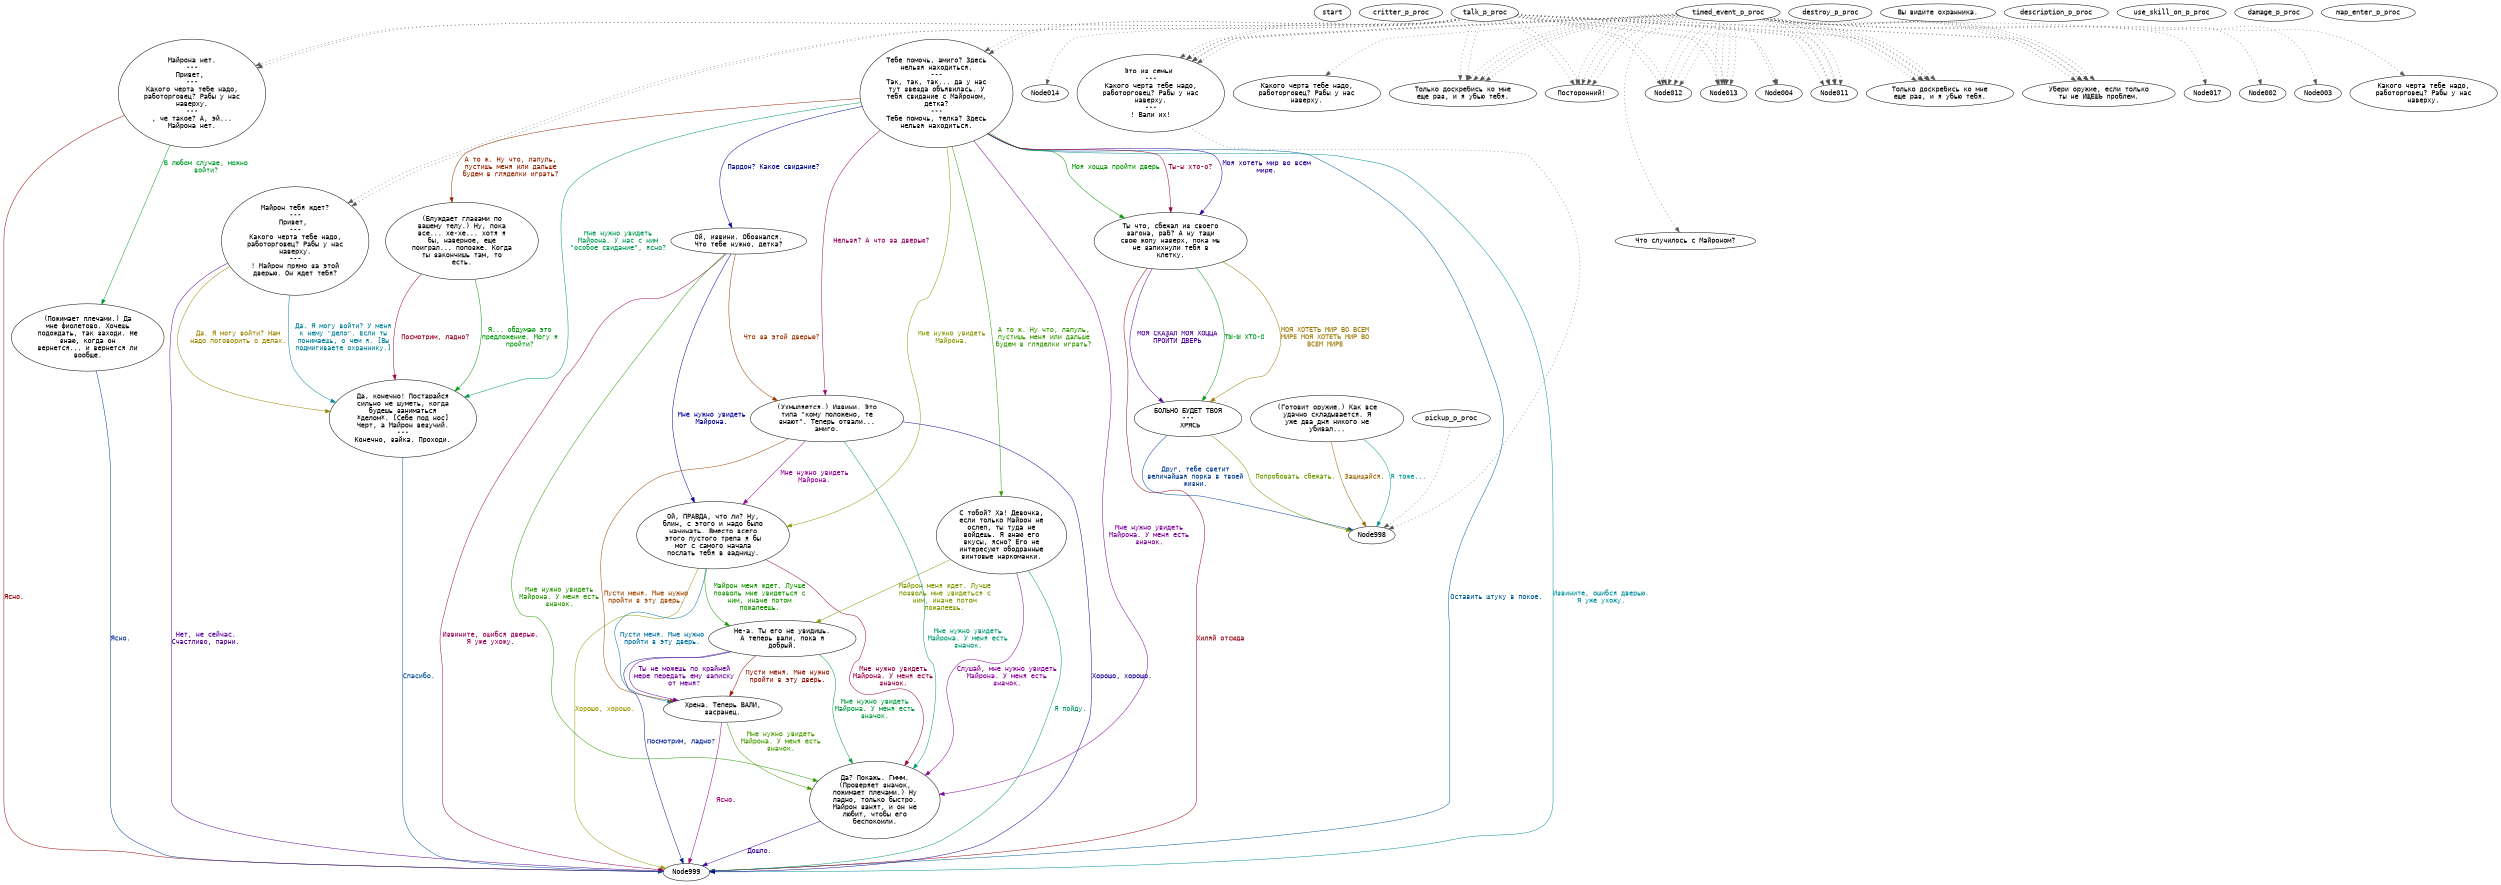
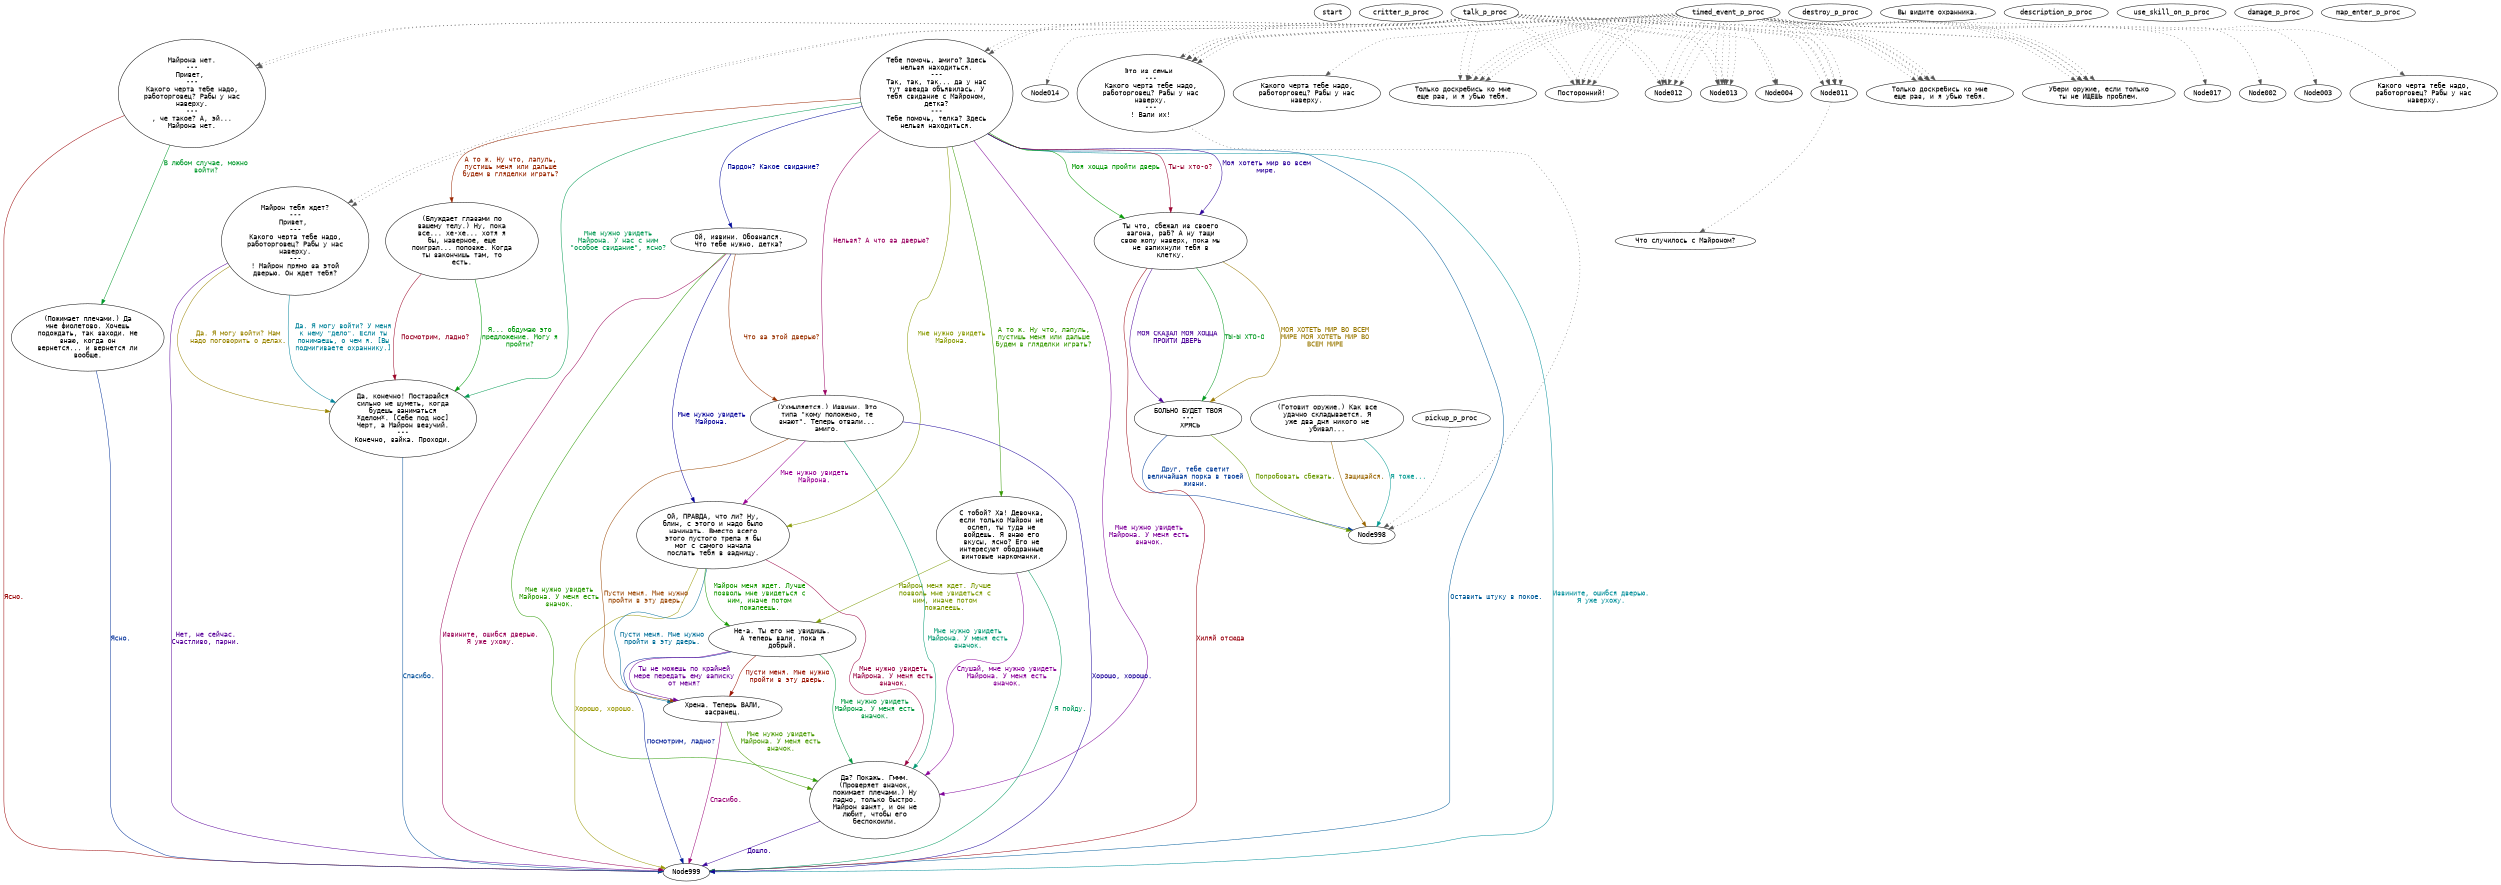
edge "timed_event_p_proc" -> "Что случилось с Майроном?": now "Node011" -> "Что случилось с Майроном?"
edge "Хрена. Теперь ВАЛИ, засранец." -> "Node999": label "Ясно." -> "Спасибо."
